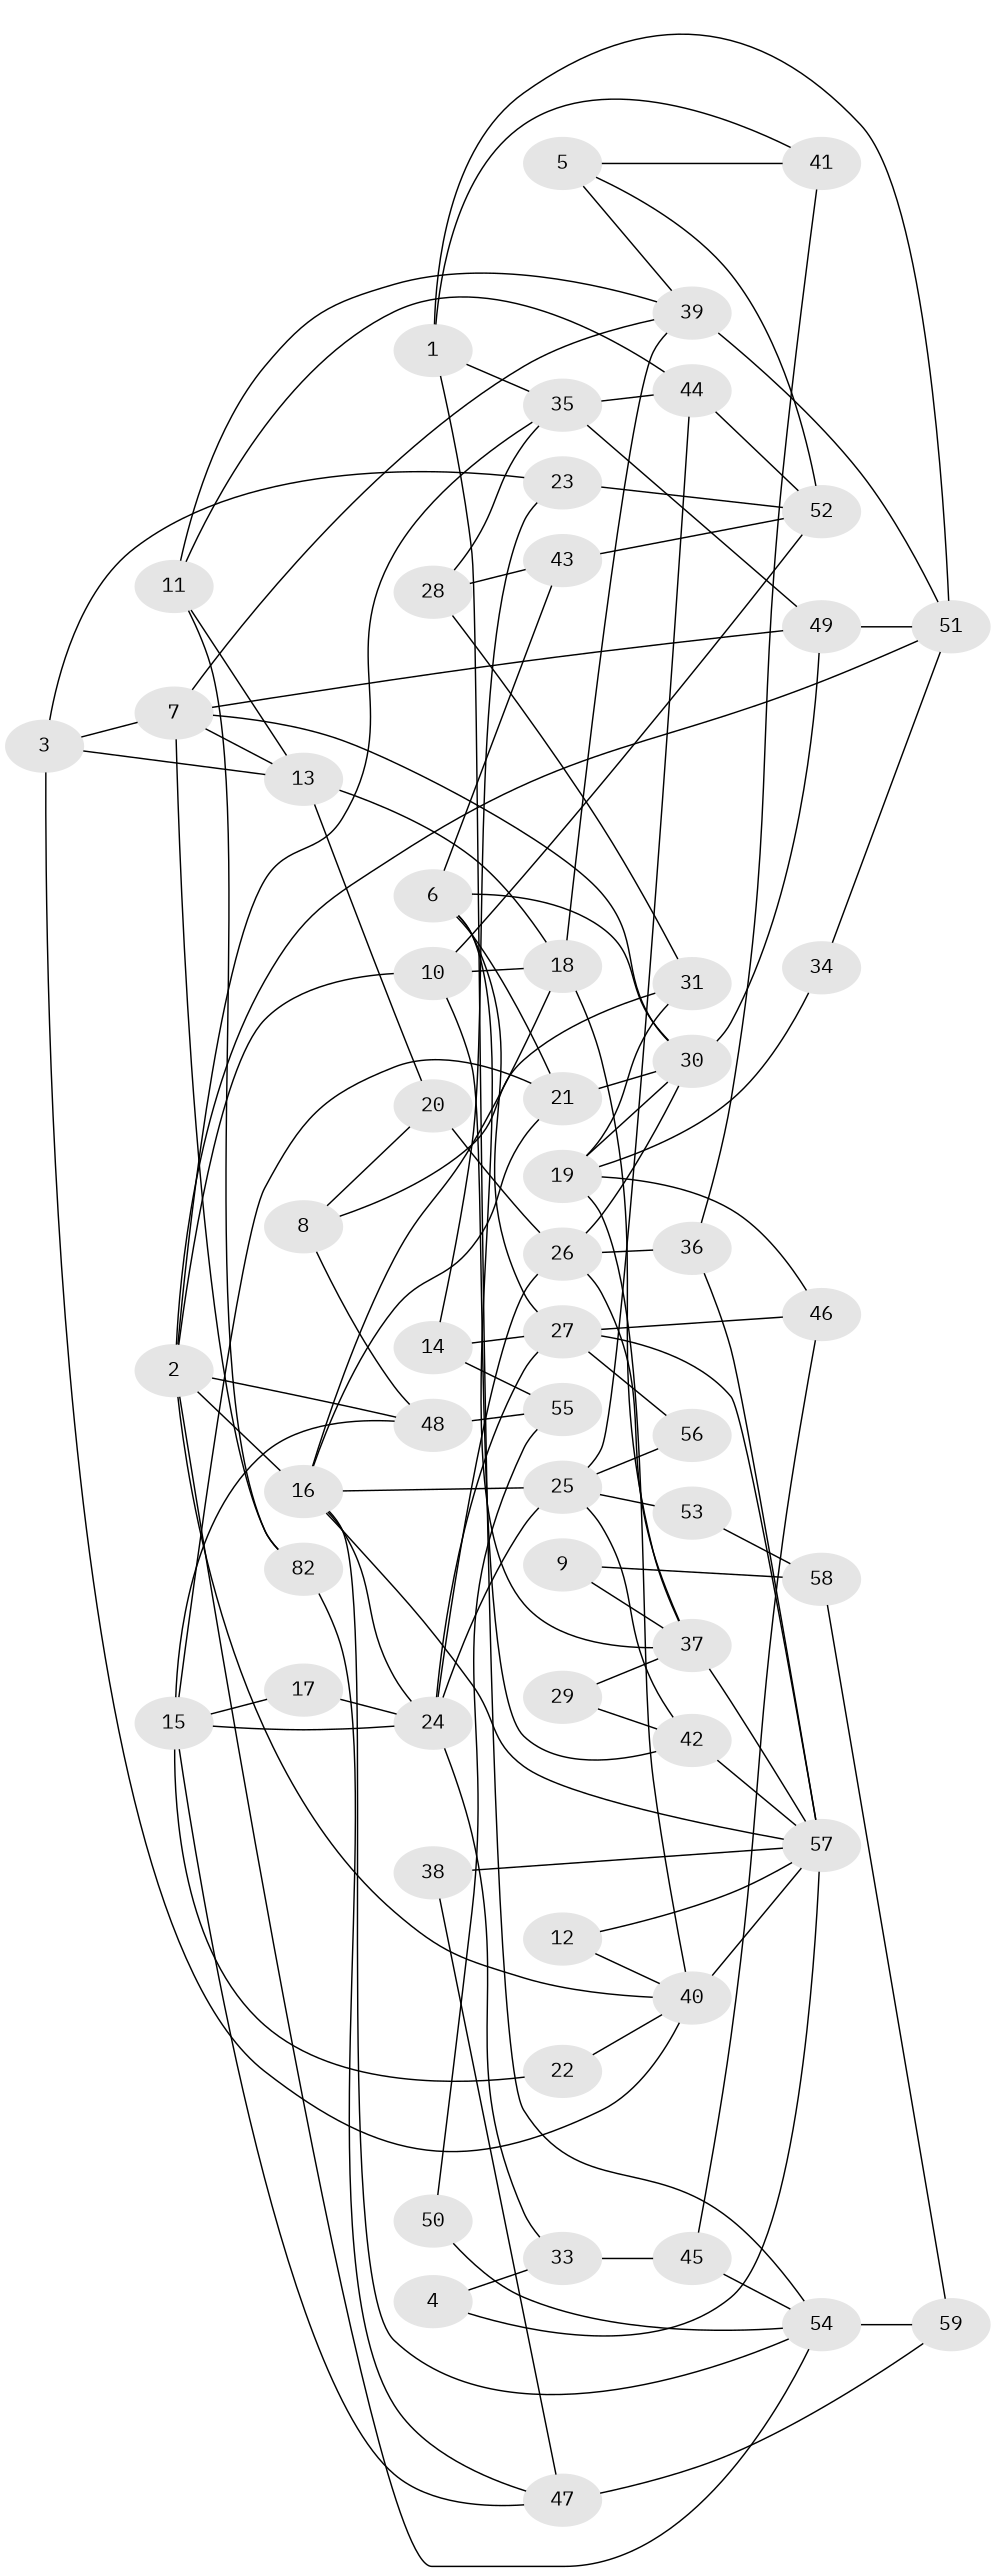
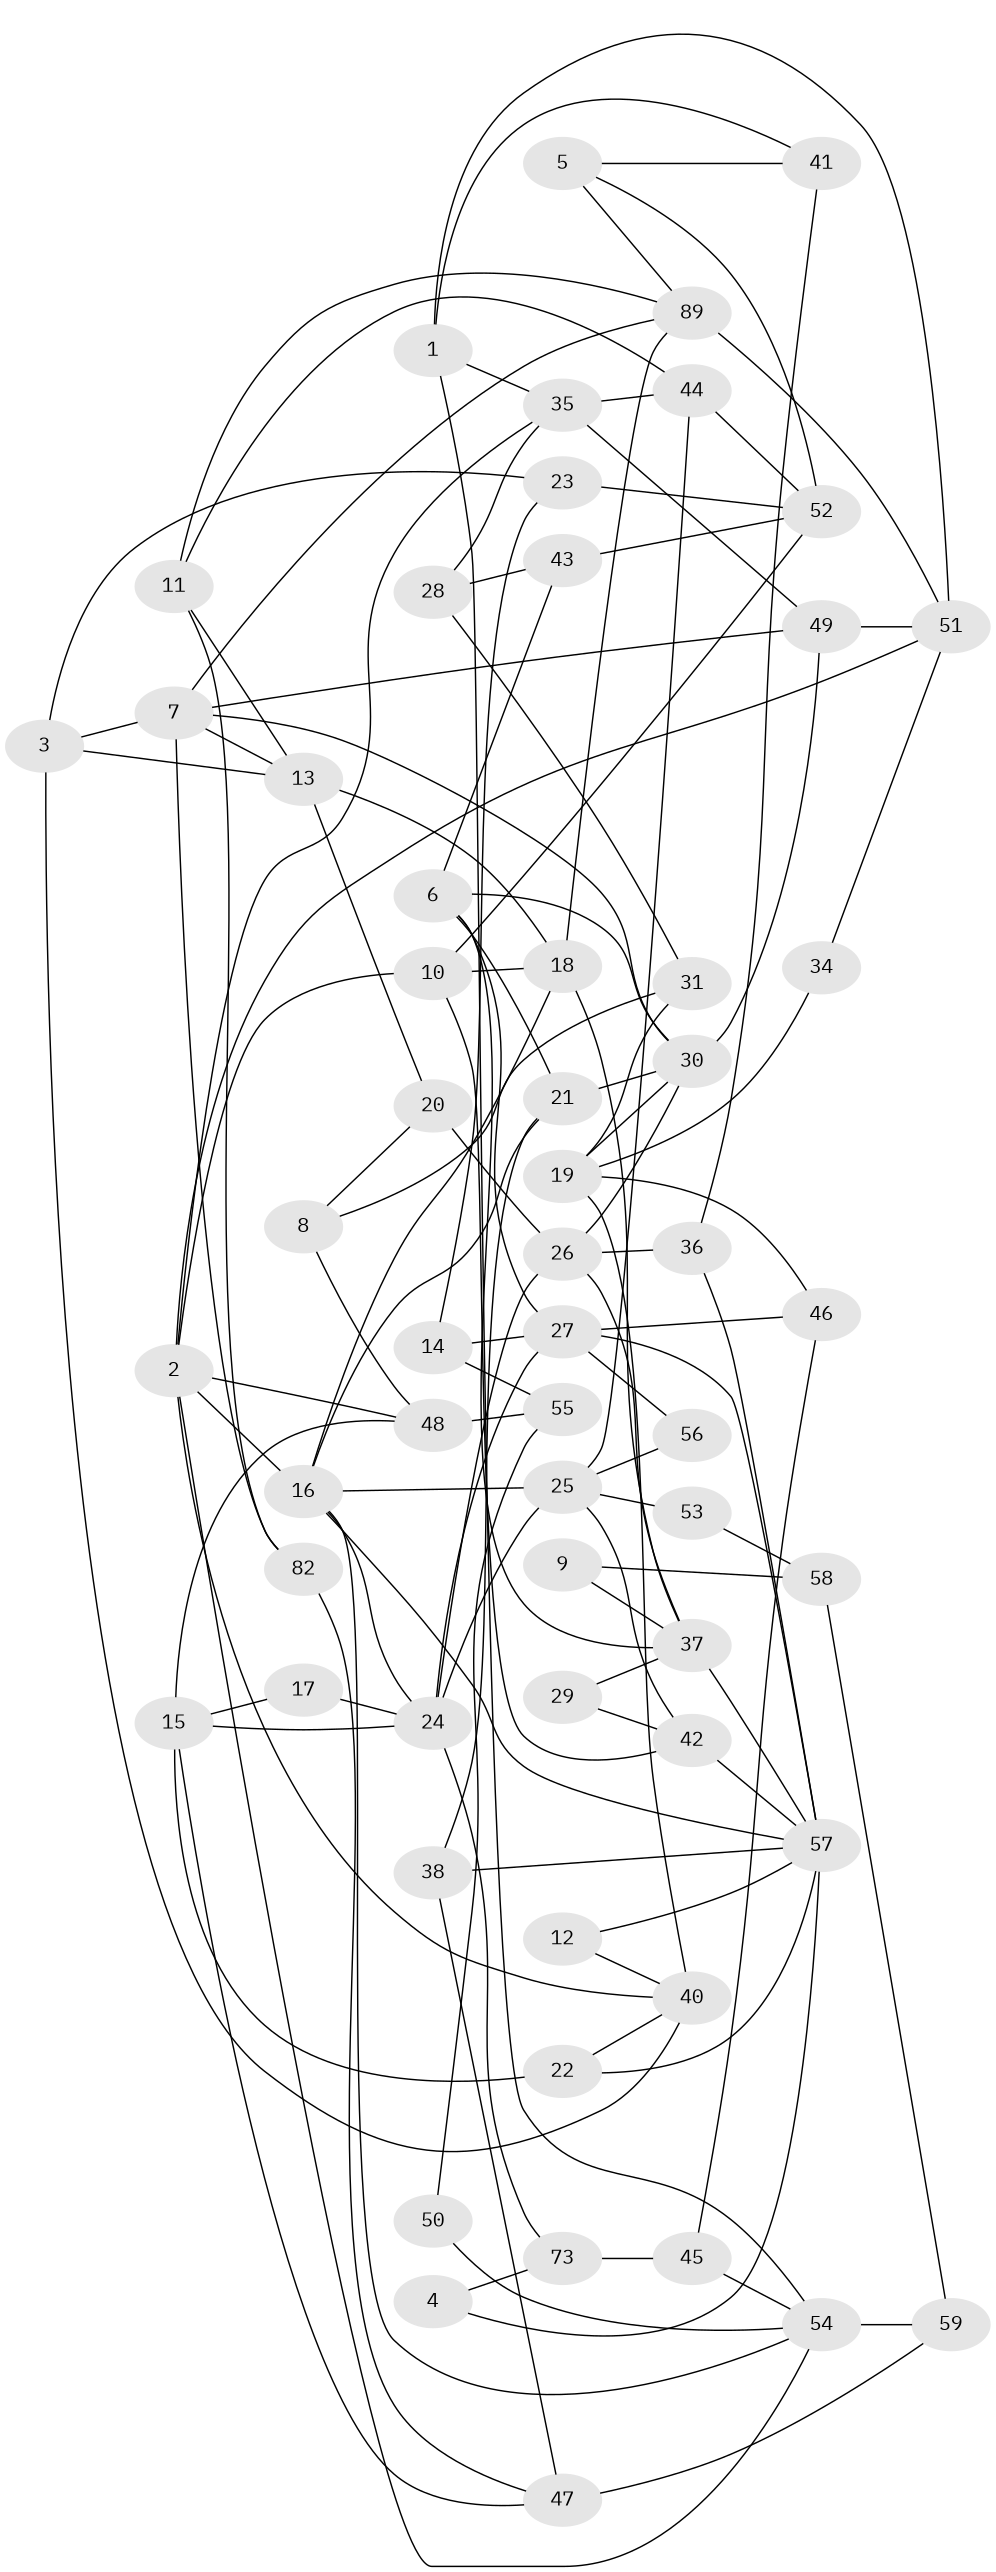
node "39": label "39" -> "89"
edge "21" -- "15": now "21" -- "38"
edge "57" -- "40": now "57" -- "22"
node "33": label "33" -> "73"
